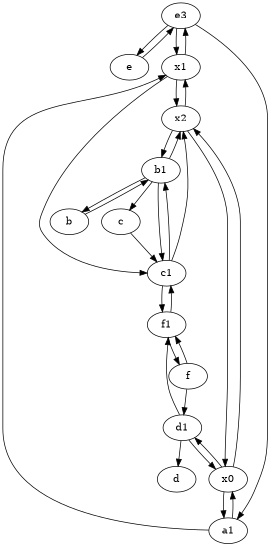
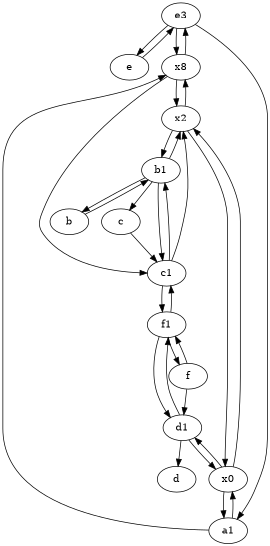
node "x1": label "x1" -> "x8"
edge "f1" -> "d1": added
